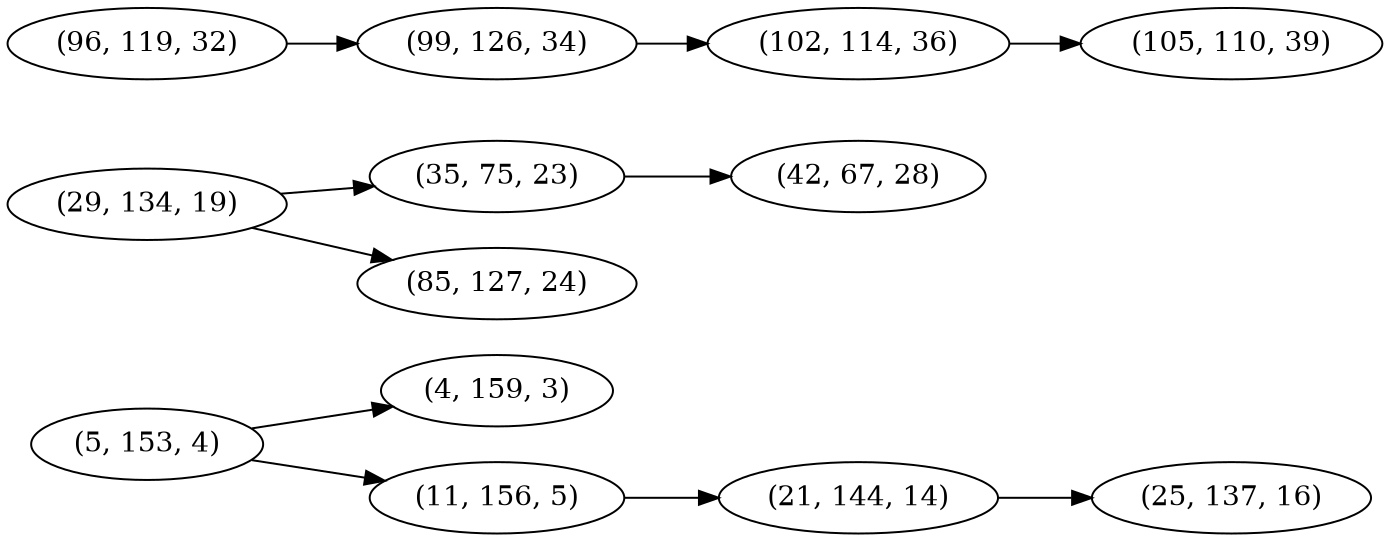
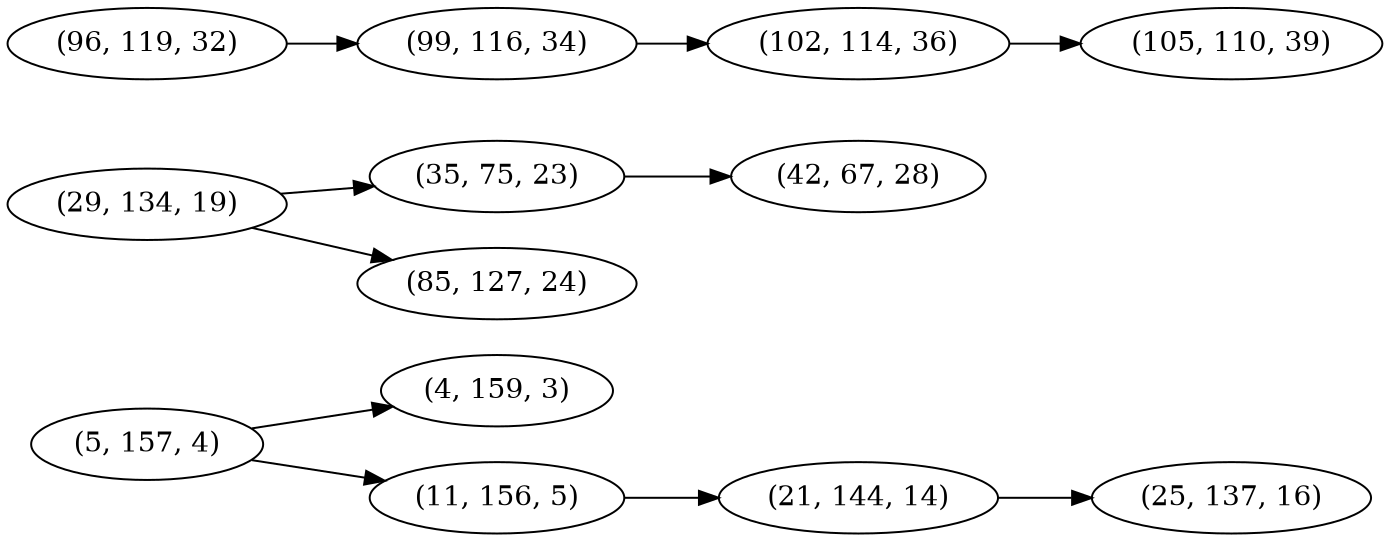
node "(99, 126, 34)": label "(99, 126, 34)" -> "(99, 116, 34)"
node "(5, 153, 4)": label "(5, 153, 4)" -> "(5, 157, 4)"
